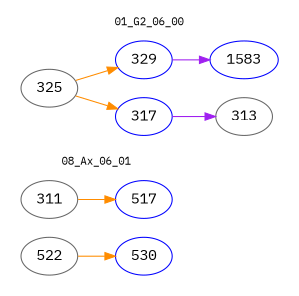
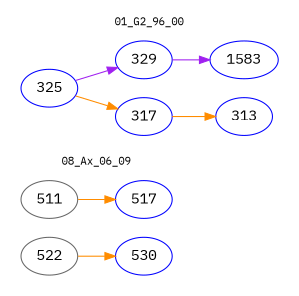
cluster "01_G2_06_00": label "01_G2_06_00" -> "01_G2_96_00"
edge "325" -> "329": color darkorange -> purple
node "325": color gray40 -> blue
edge "317" -> "313": color purple -> darkorange
node "313": color gray40 -> blue
cluster "08_Ax_06_01": label "08_Ax_06_01" -> "08_Ax_06_09"
node "311": label "311" -> "511"
